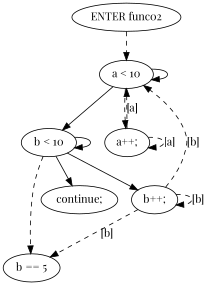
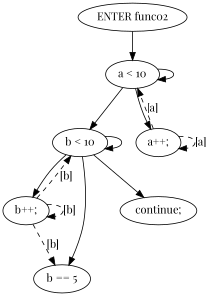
edge "ENTER func02" -> "a < 10": style dashed -> solid
edge "a < 10" -> "a++;": style dashed -> solid
edge "b++;" -> "a < 10": now "b++;" -> "b < 10"
edge "b < 10" -> "b == 5": style dashed -> solid
